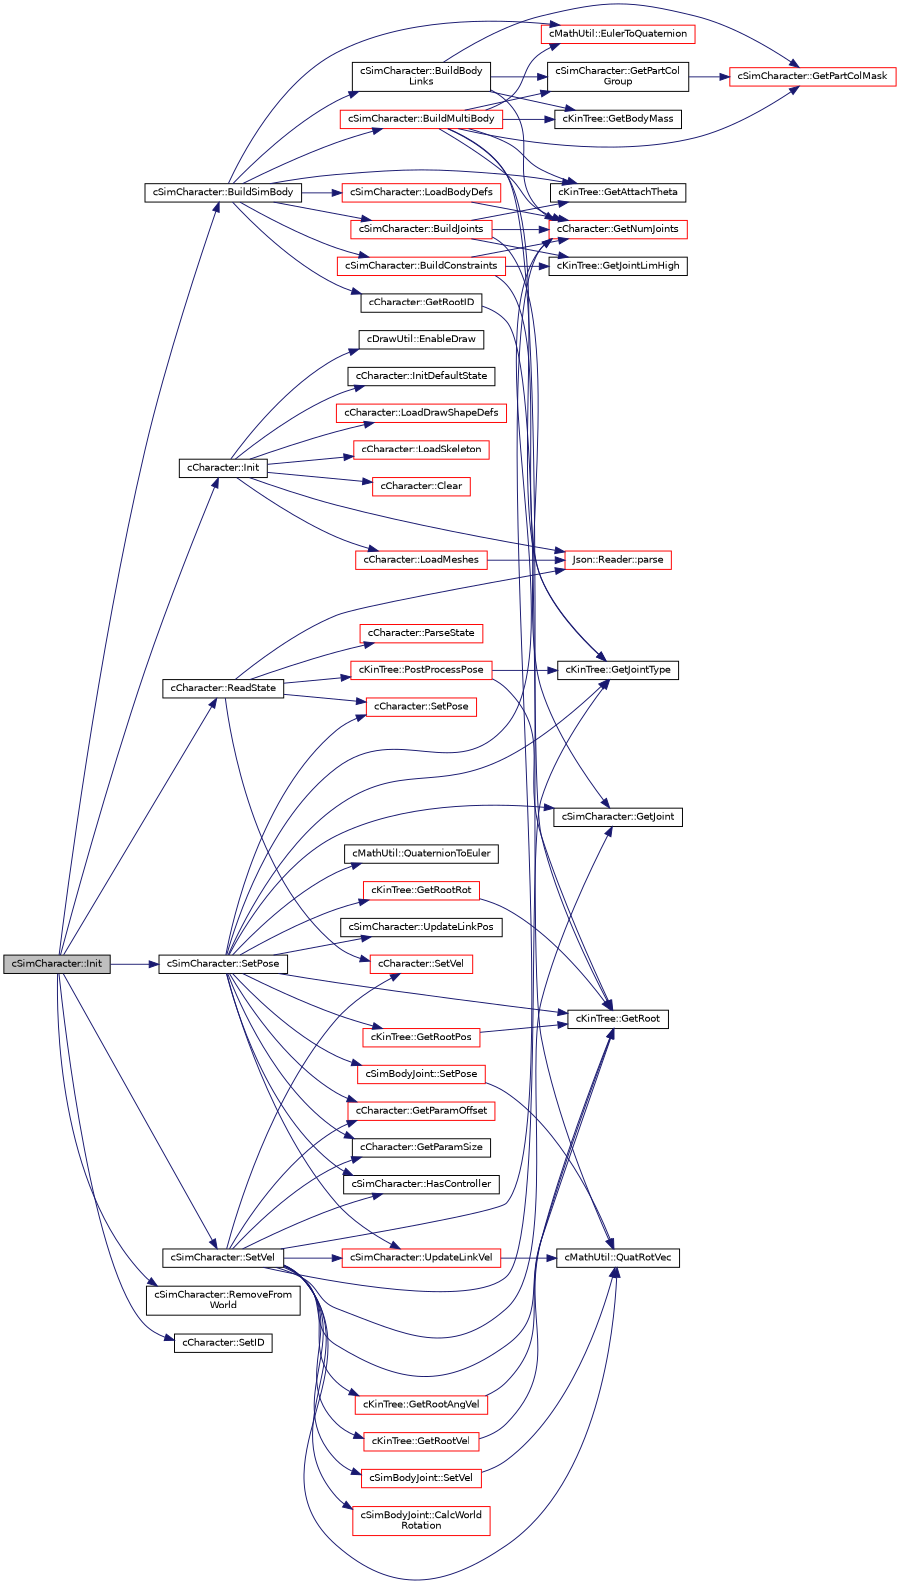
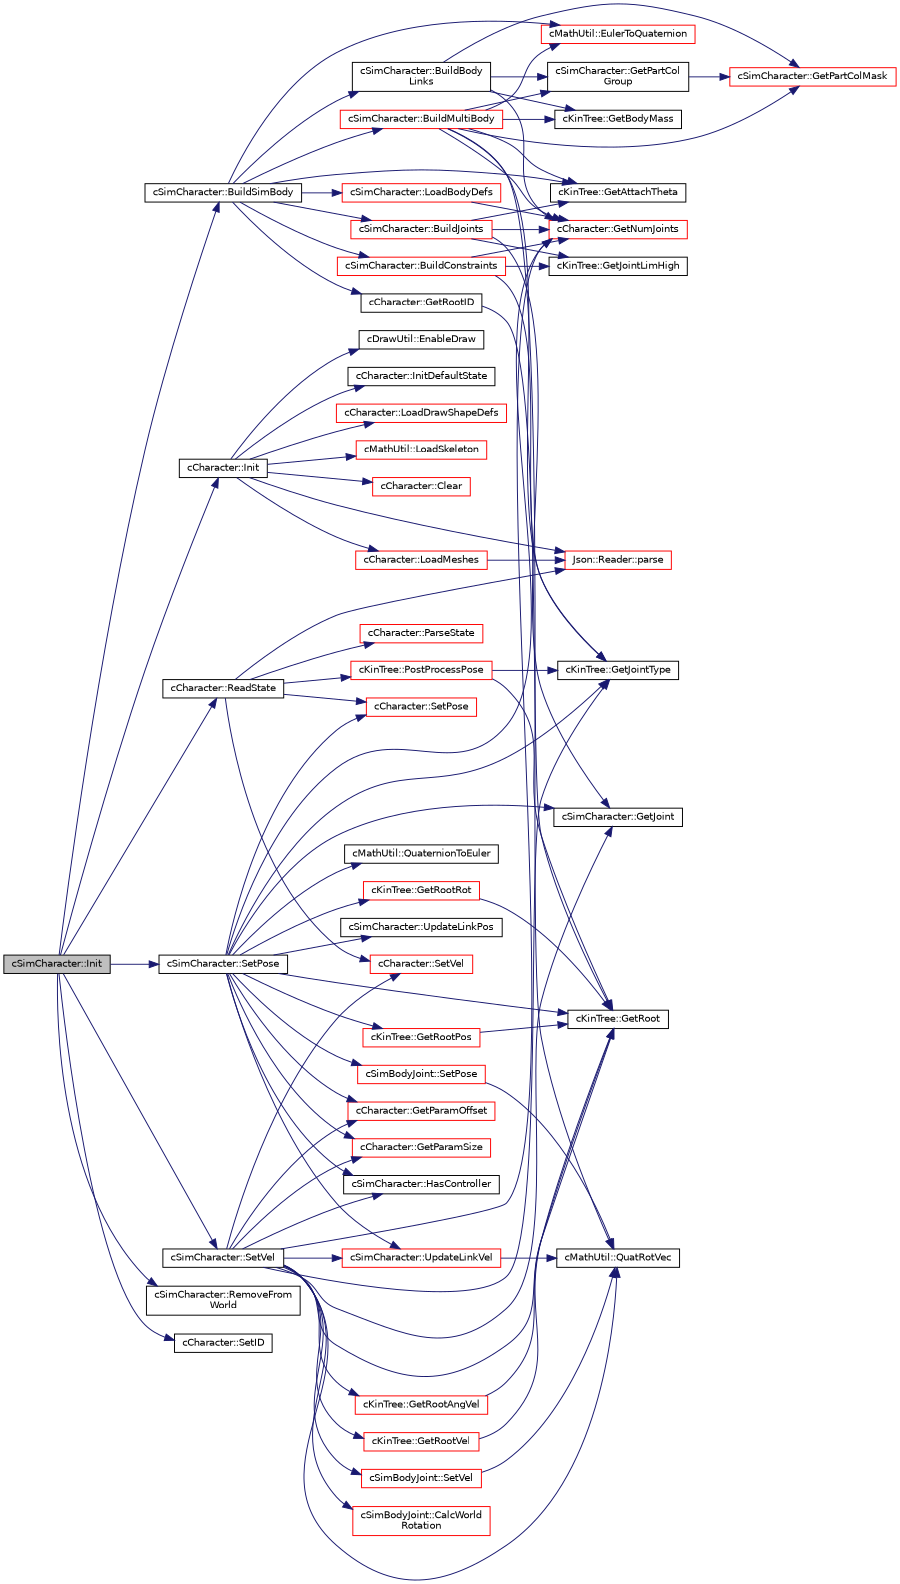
node "cCharacter::LoadSkeleton": label "cCharacter::LoadSkeleton" -> "cMathUtil::LoadSkeleton"
node "cCharacter::GetParamSize": color black -> red
